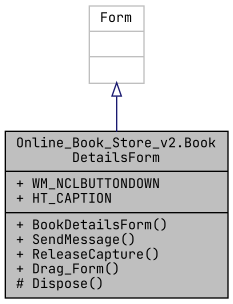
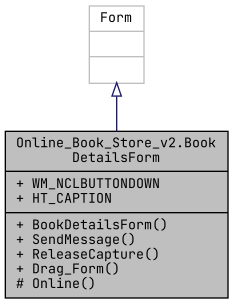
node "Online_Book_Store_v2.Book": text "# Dispose()" -> "# Online()"
